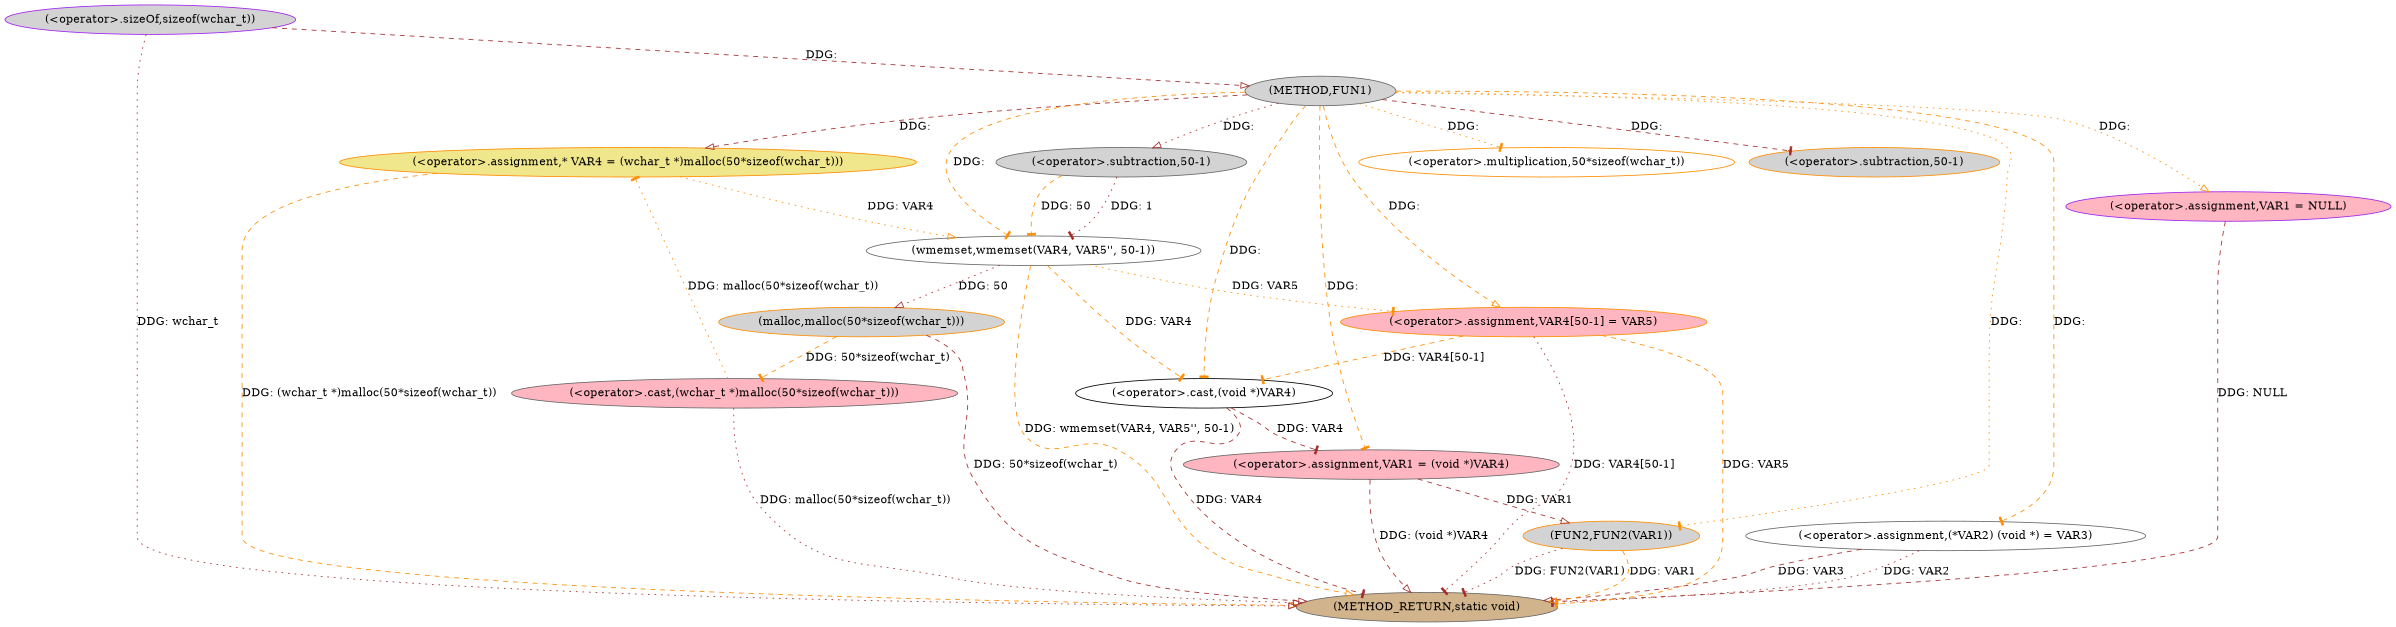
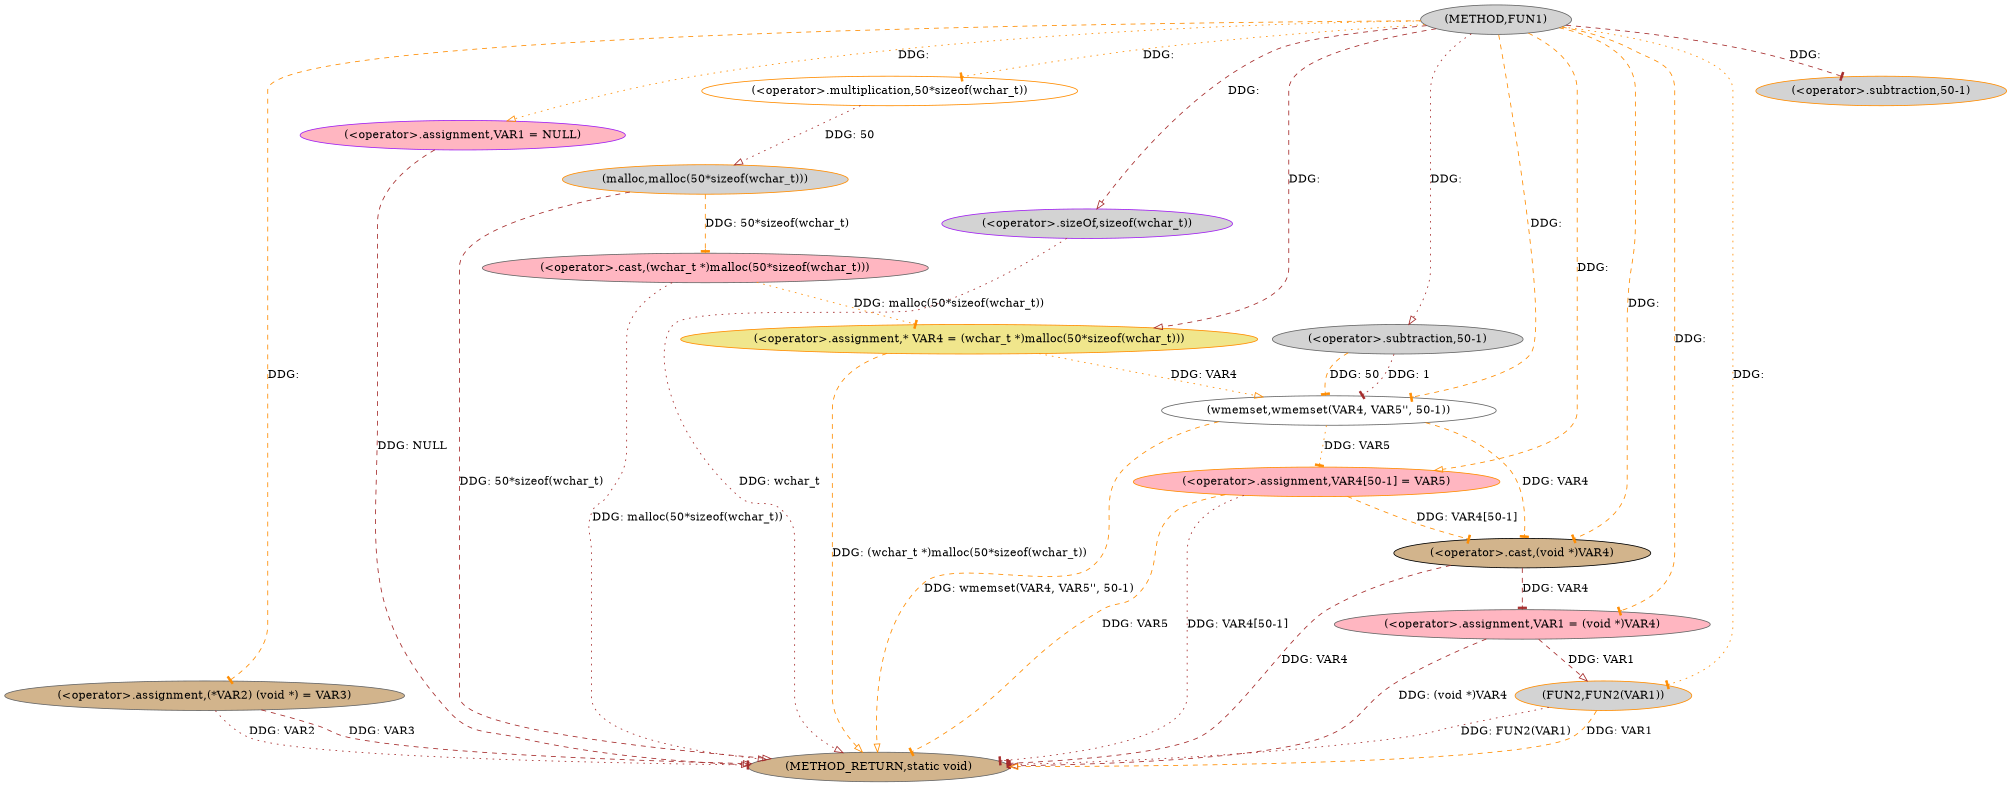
edge "(<operator>.sizeOf,sizeof(wchar_t))" -> "(METHOD,FUN1)": reversed
edge "(wmemset,wmemset(VAR4, VAR5'', 50-1))" -> "(malloc,malloc(50*sizeof(wchar_t)))": now "(<operator>.multiplication,50*sizeof(wchar_t))" -> "(malloc,malloc(50*sizeof(wchar_t)))"
node "(<operator>.cast,(void *)VAR4)": fillcolor white -> tan
node "(<operator>.assignment,(*VAR2) (void *) = VAR3)": fillcolor white -> tan
